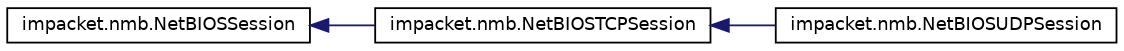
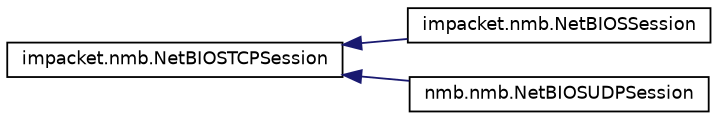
edge "impacket.nmb.NetBIOSTCPSession" -> "impacket.nmb.NetBIOSSession": reversed
node "impacket.nmb.NetBIOSUDPSession": label "impacket.nmb.NetBIOSUDPSession" -> "nmb.nmb.NetBIOSUDPSession"
